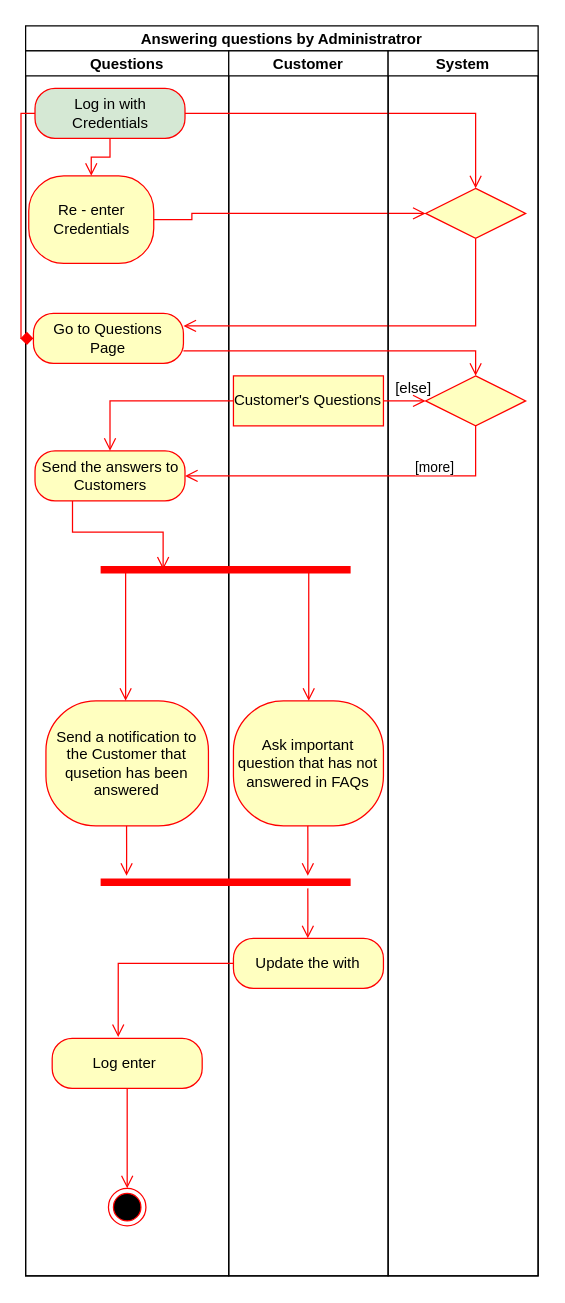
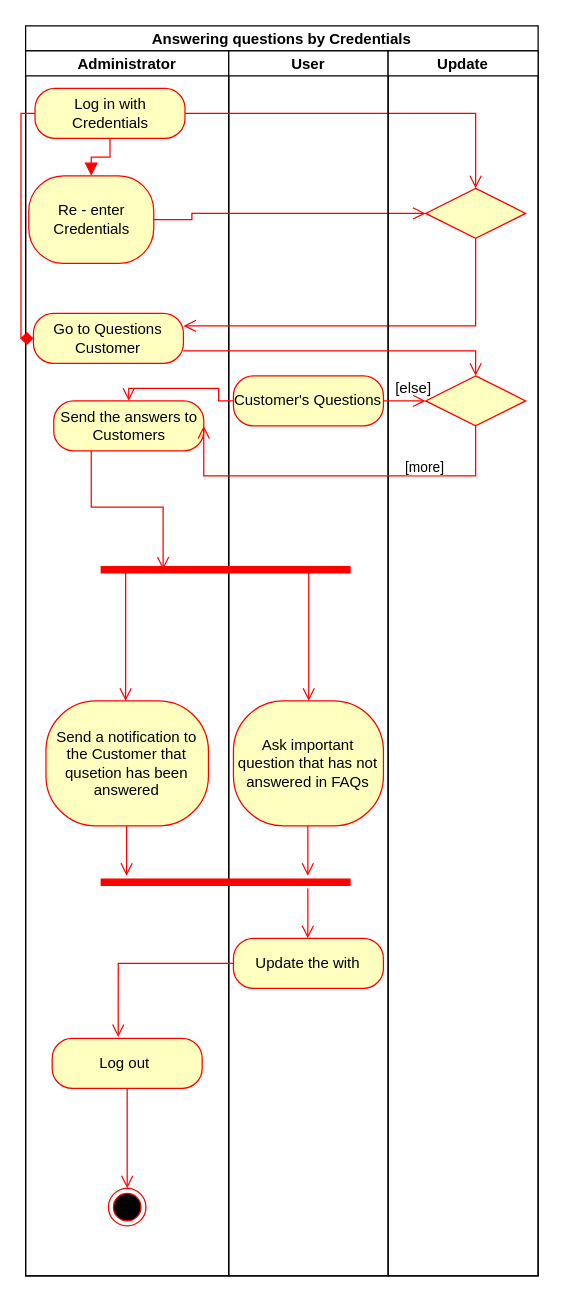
node "Answering questions by Administratror": label "Answering questions by Administratror" -> "Answering questions by Credentials"
node "Questions": label "Questions" -> "Administrator"
node "Customer": label "Customer" -> "User"
node "System": label "System" -> "Update"
node "Log in with Credentials": fillcolor #d5e8d4 -> #ffffc0
edge "Log in with Credentials" -> "Re - enter Credentials": arrowhead open -> block
node "Go to Questions Page": label "Go to Questions Page" -> "Go to Questions Customer"
node "Customer's Questions": shape rectangle -> rounded rectangle
node "Send the answers to Customers": moved (110, 476) -> (129, 426)
node "Log enter": label "Log enter" -> "Log out"
